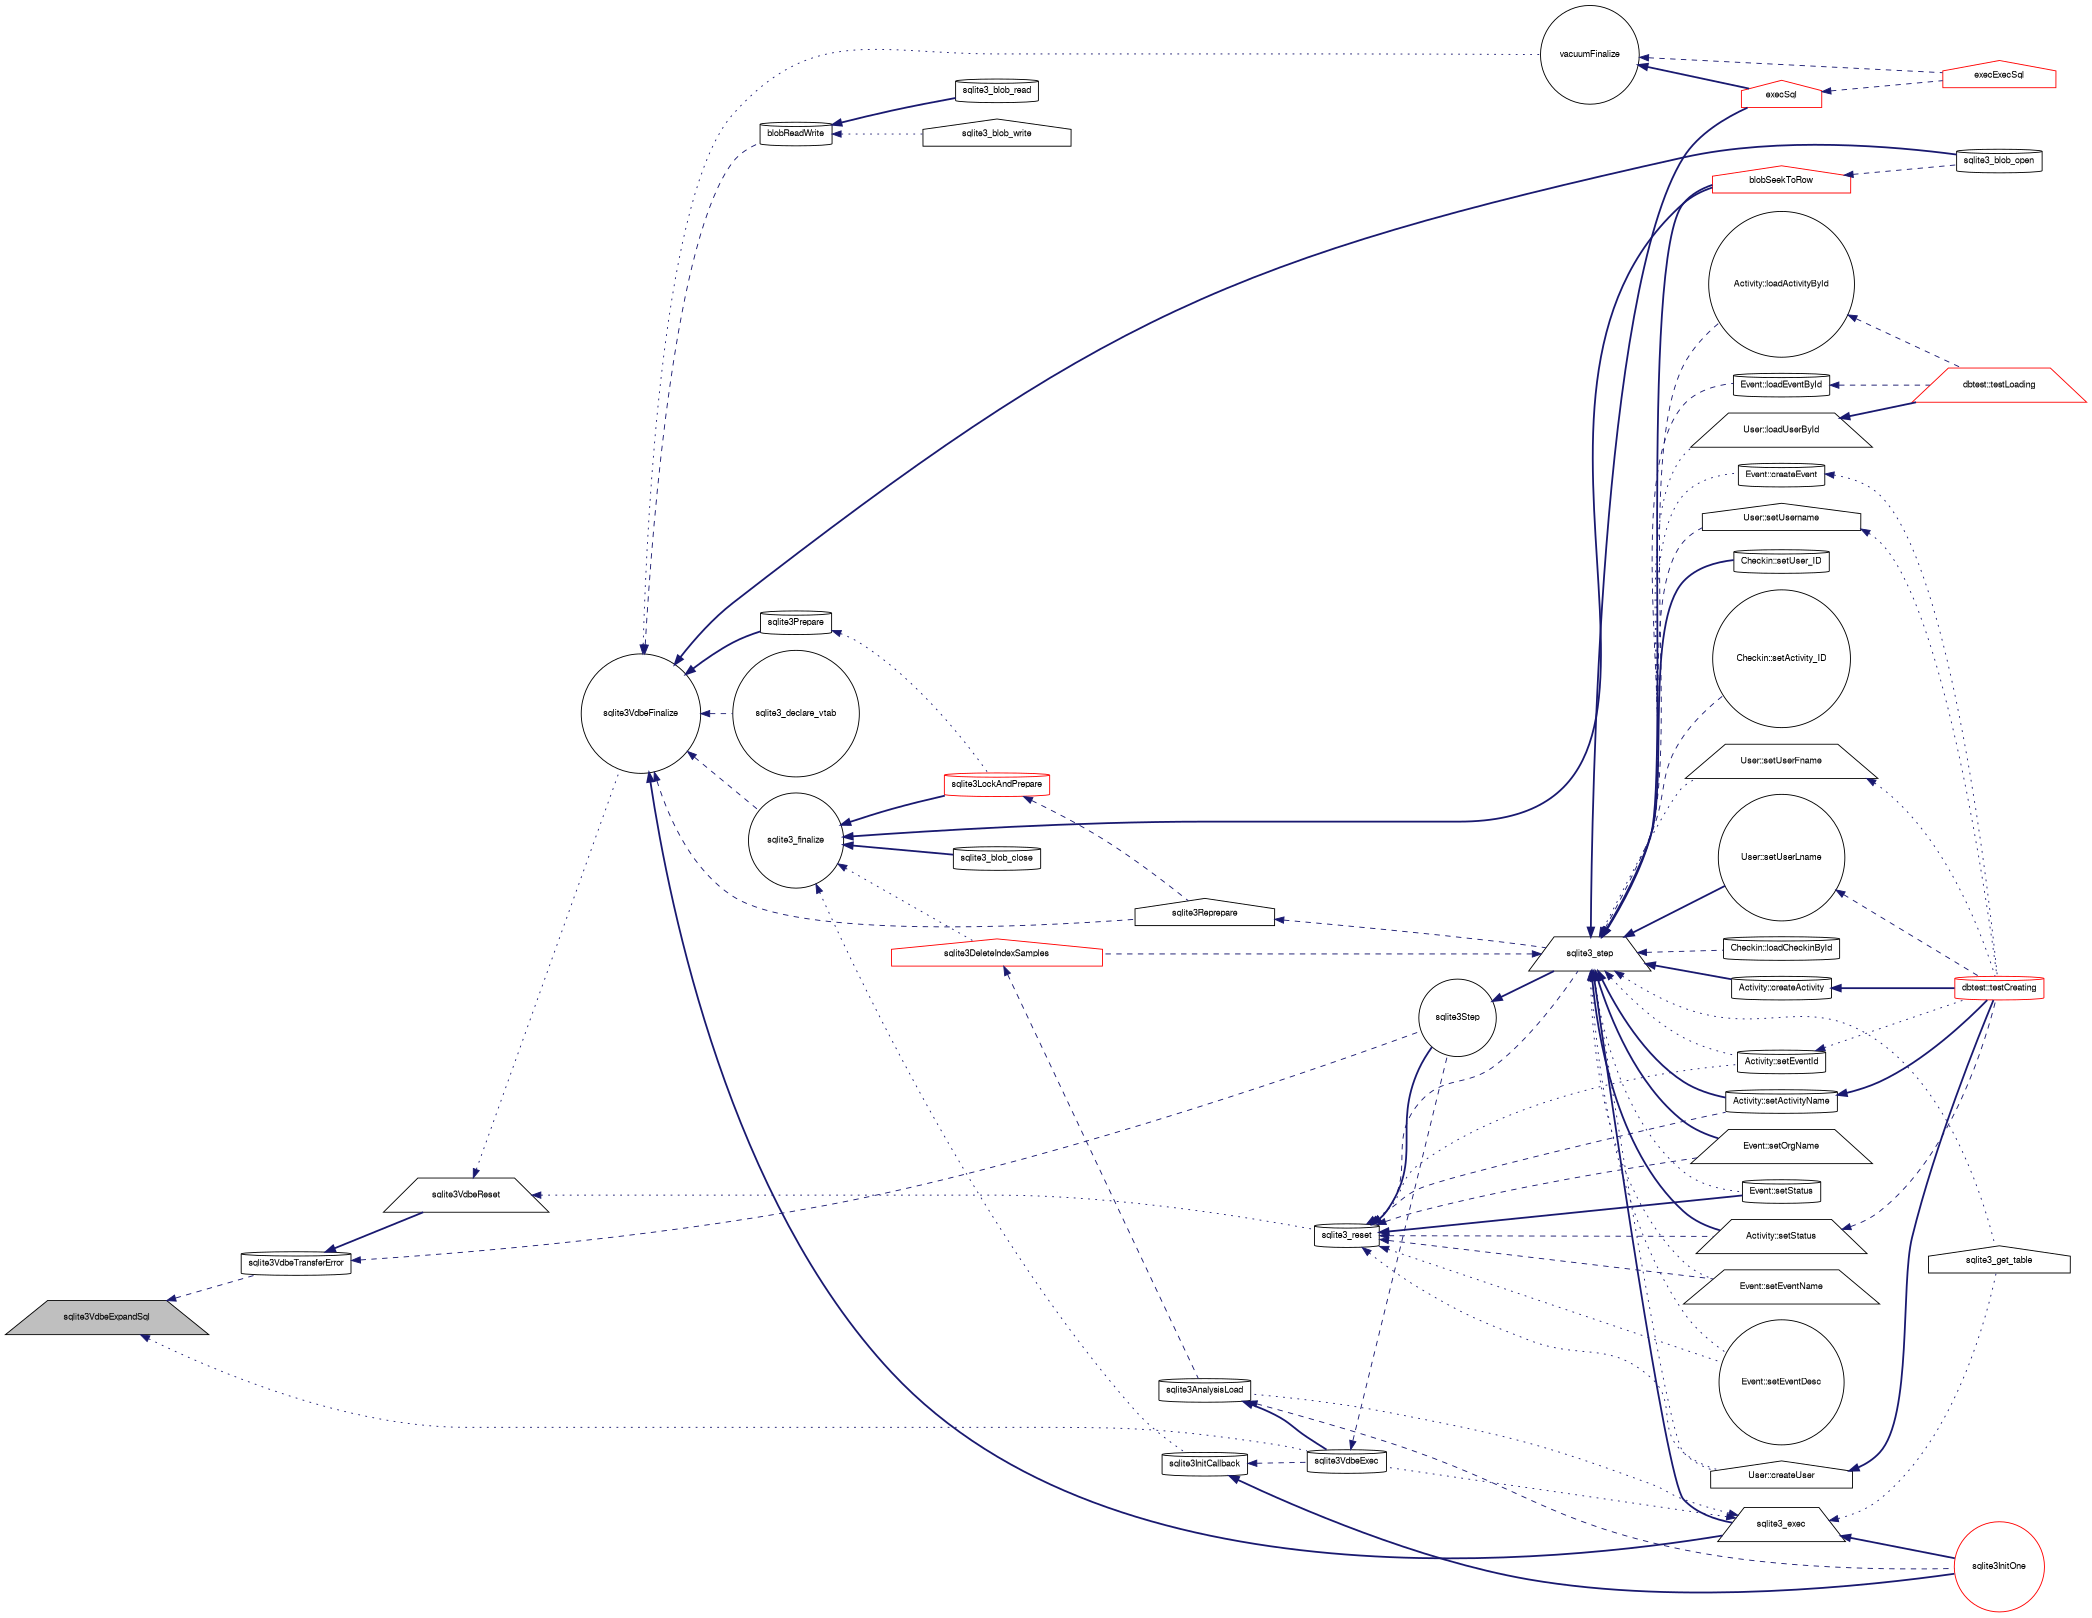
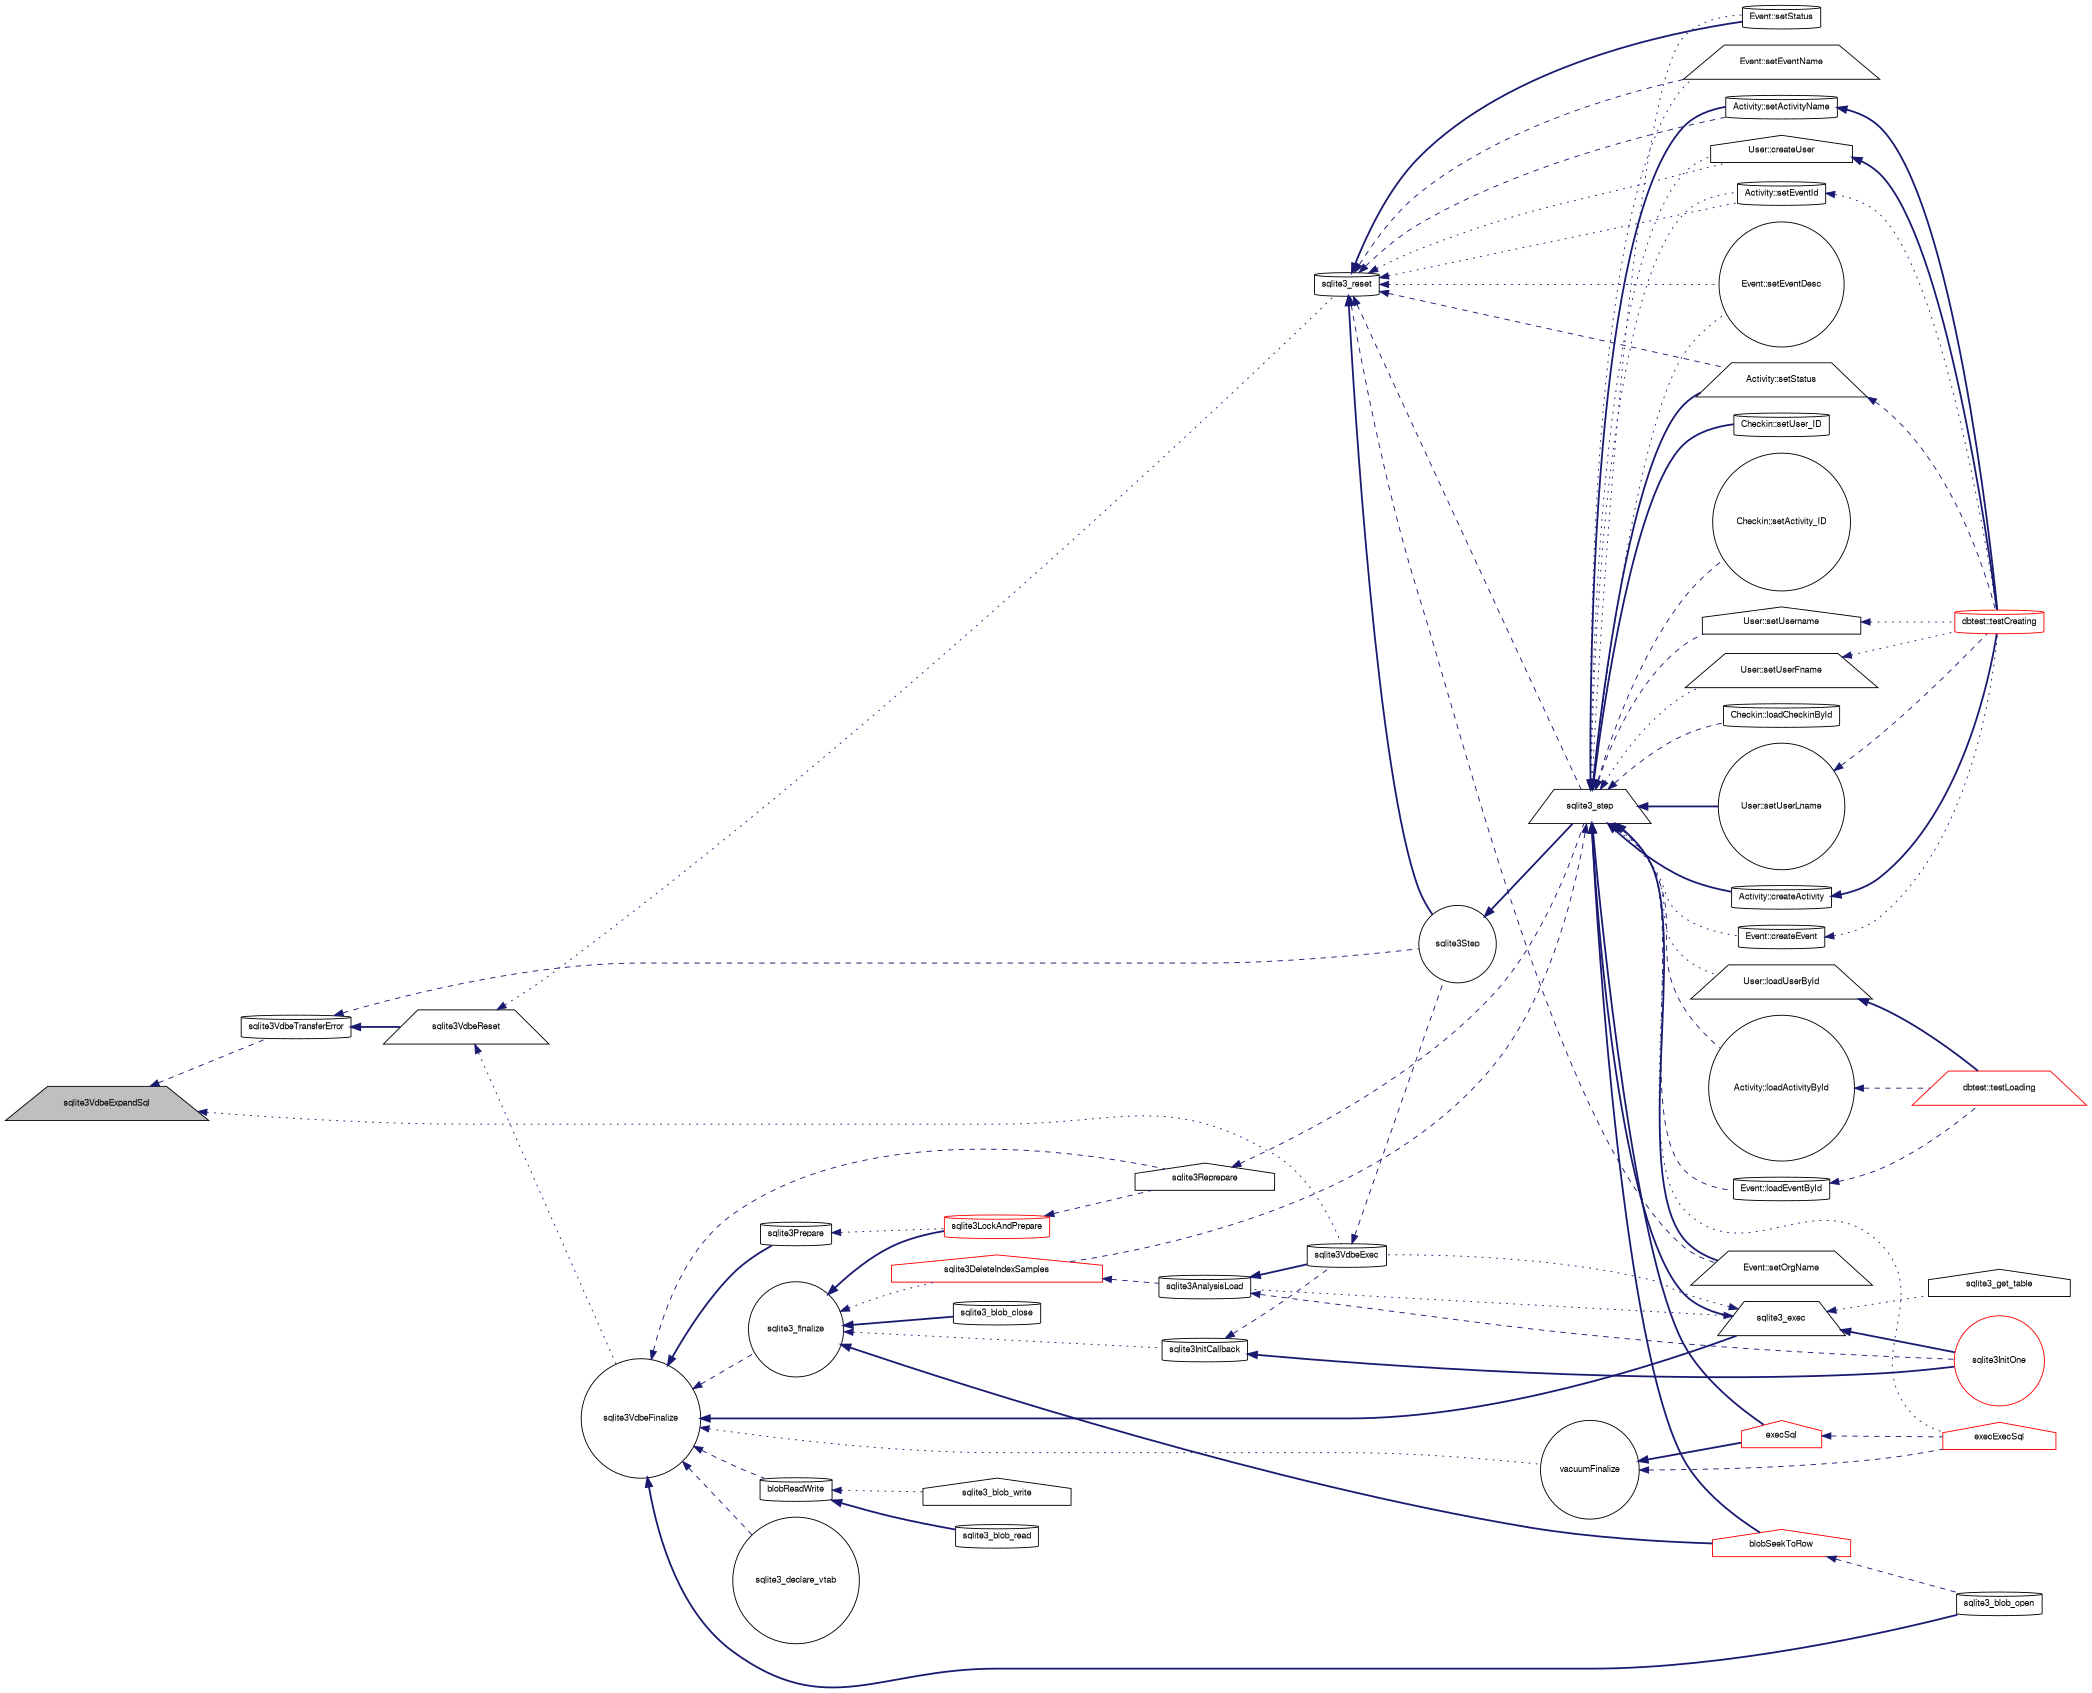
edge "sqlite3_get_table" -> "sqlite3_step": now "execExecSql" -> "sqlite3_step"
